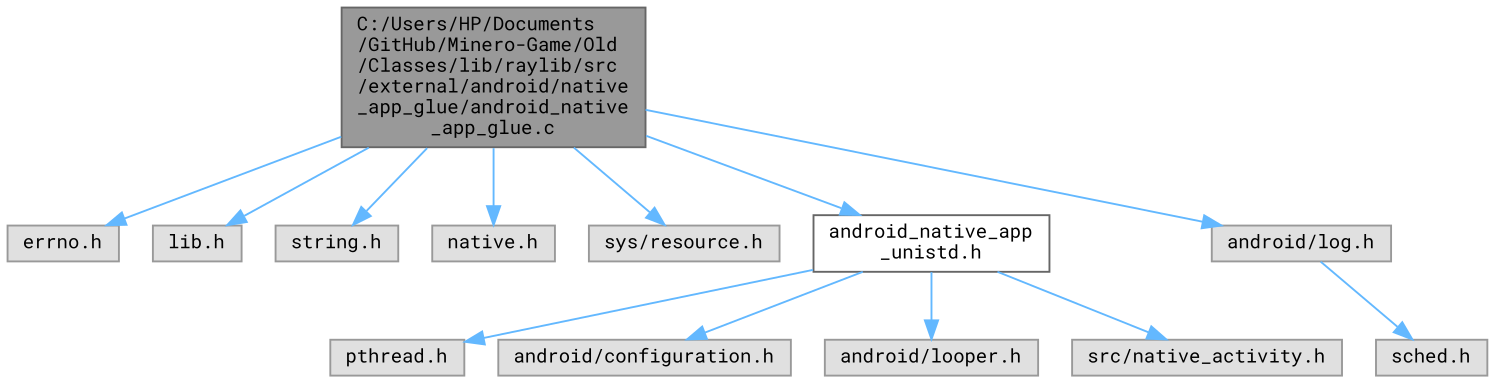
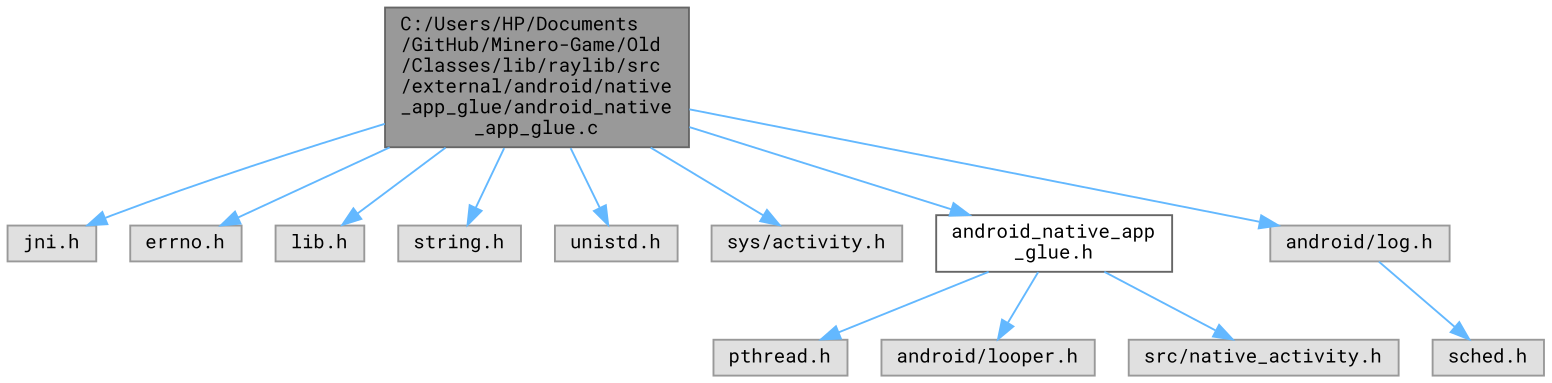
node "jni.h": added
node "native.h": label "native.h" -> "unistd.h"
node "sys/resource.h": label "sys/resource.h" -> "sys/activity.h"
node "android_native_app _unistd.h": label "android_native_app _unistd.h" -> "android_native_app _glue.h"
node "android/configuration.h": removed
